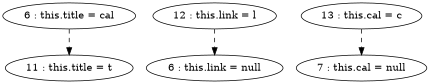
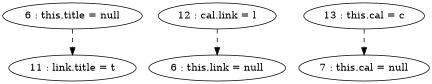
node "6 : this.title = cal": label "6 : this.title = cal" -> "6 : this.title = null"
node "12 : this.link = l": label "12 : this.link = l" -> "12 : cal.link = l"
node "11 : this.title = t": label "11 : this.title = t" -> "11 : link.title = t"
